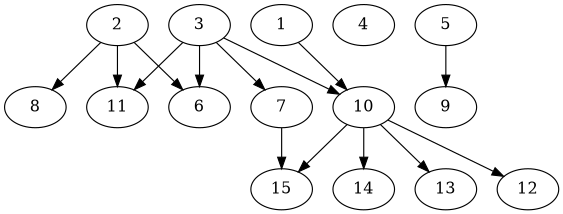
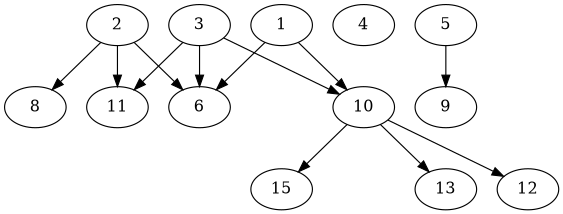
edge "1" -> "6": added
node "7": removed
node "14": removed
